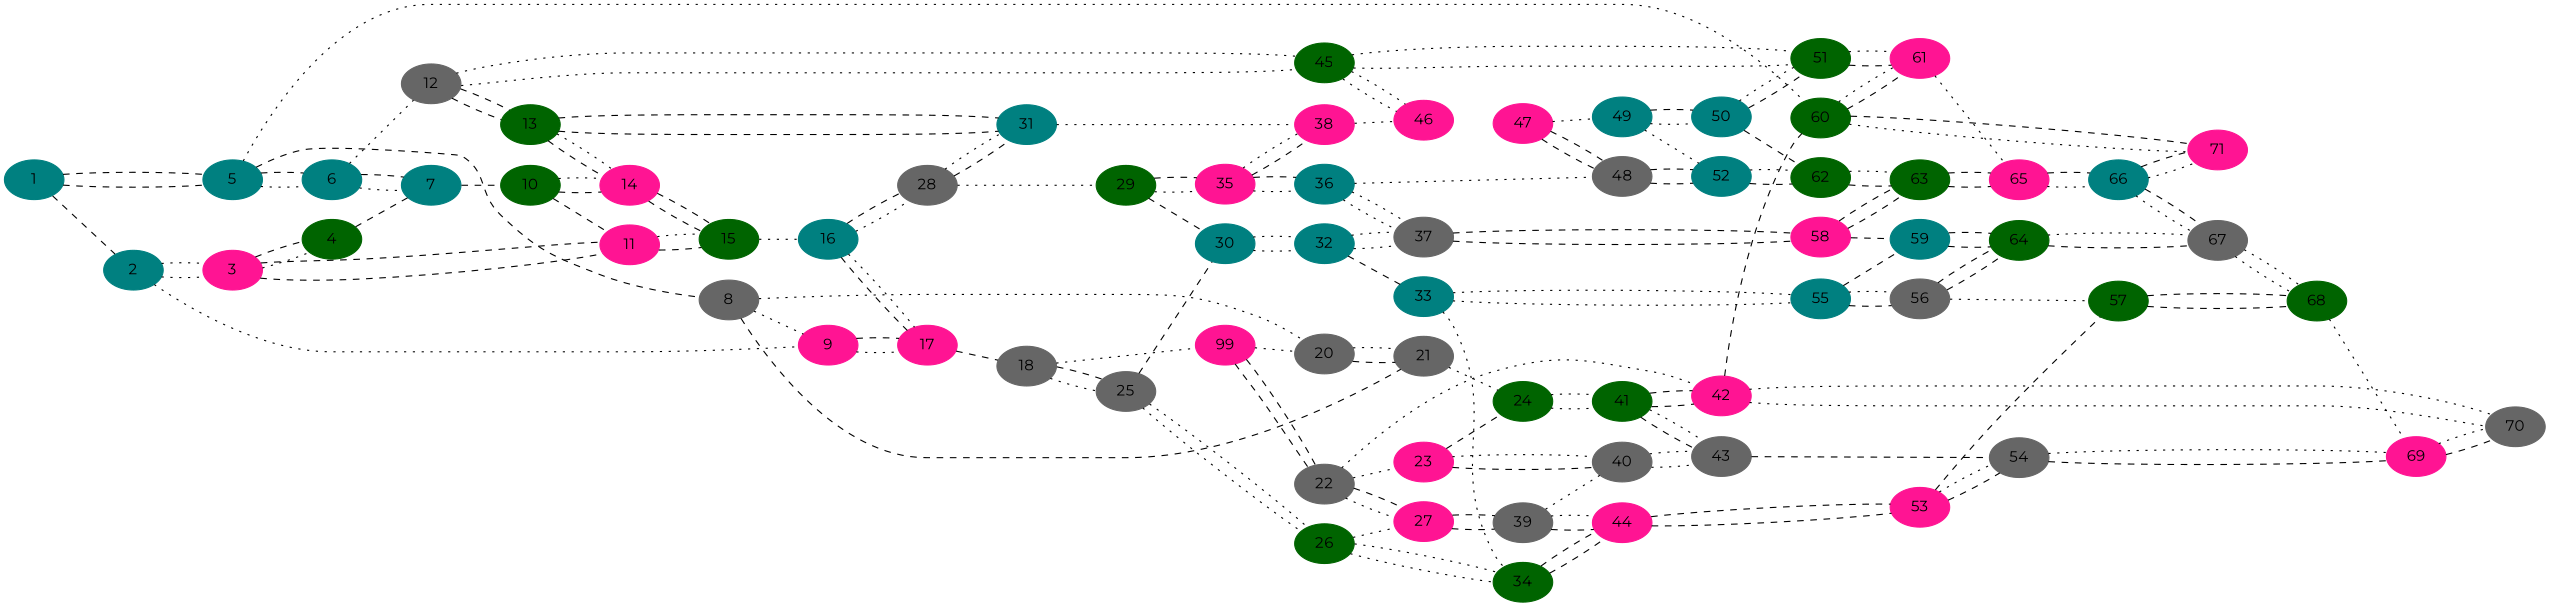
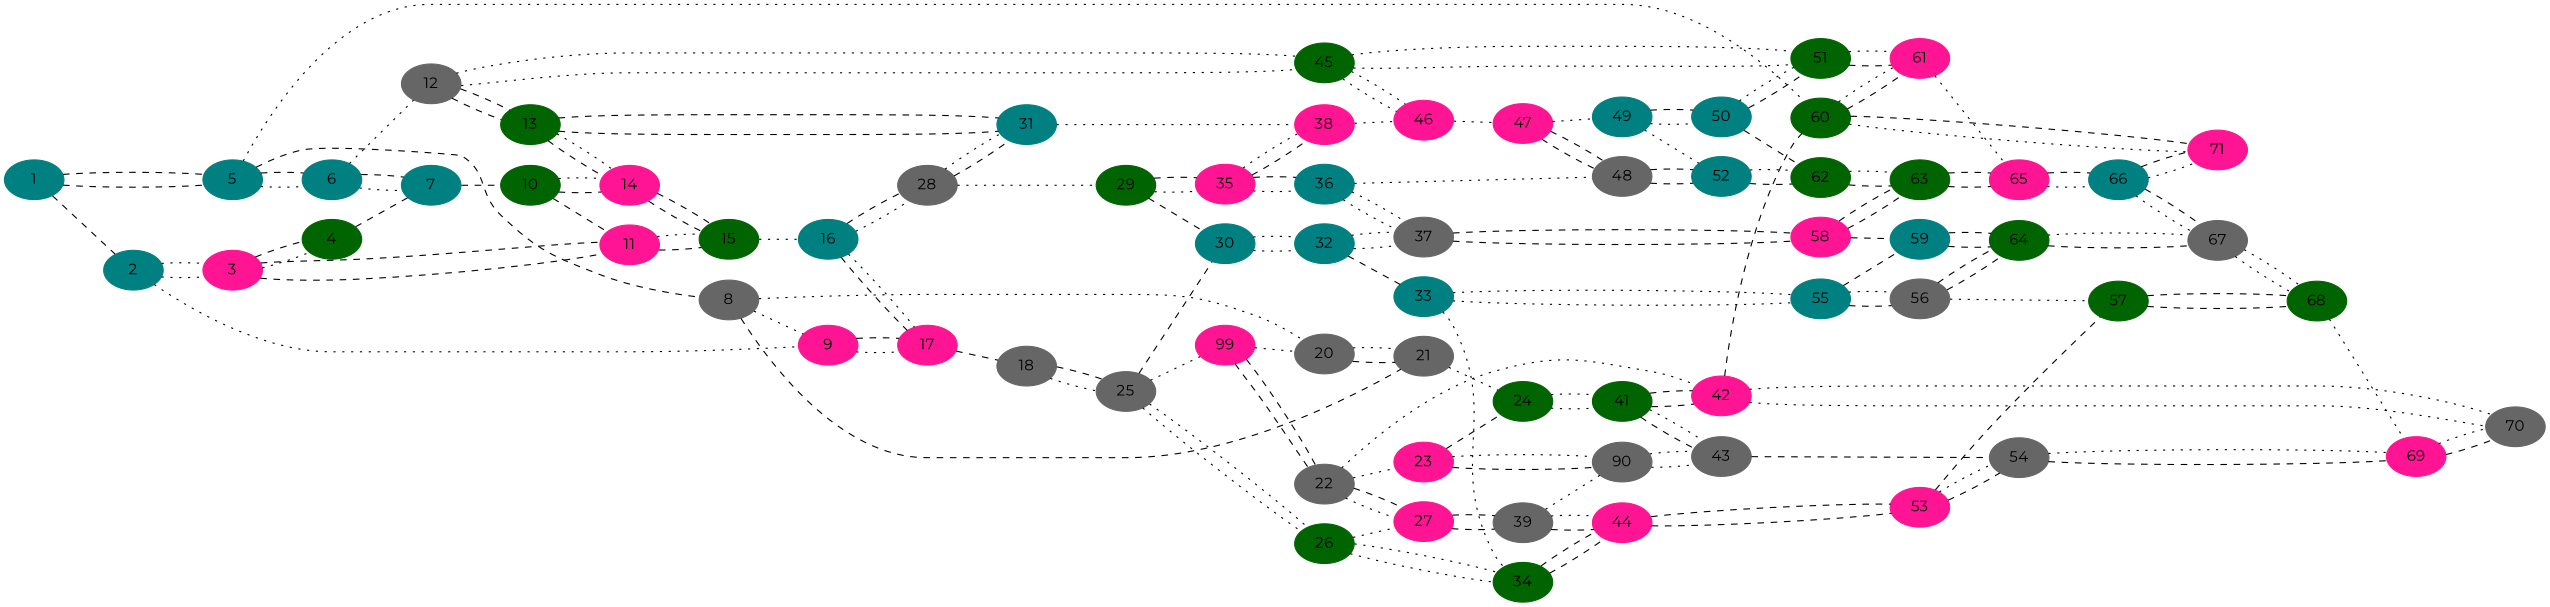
edge "46" -- "47": added
edge "99" -- "18": now "99" -- "25"
node "40": label "40" -> "90"
